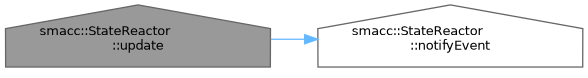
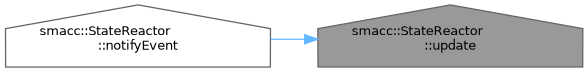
edge "smacc::StateReactor ::update" -> "smacc::StateReactor ::notifyEvent": reversed
